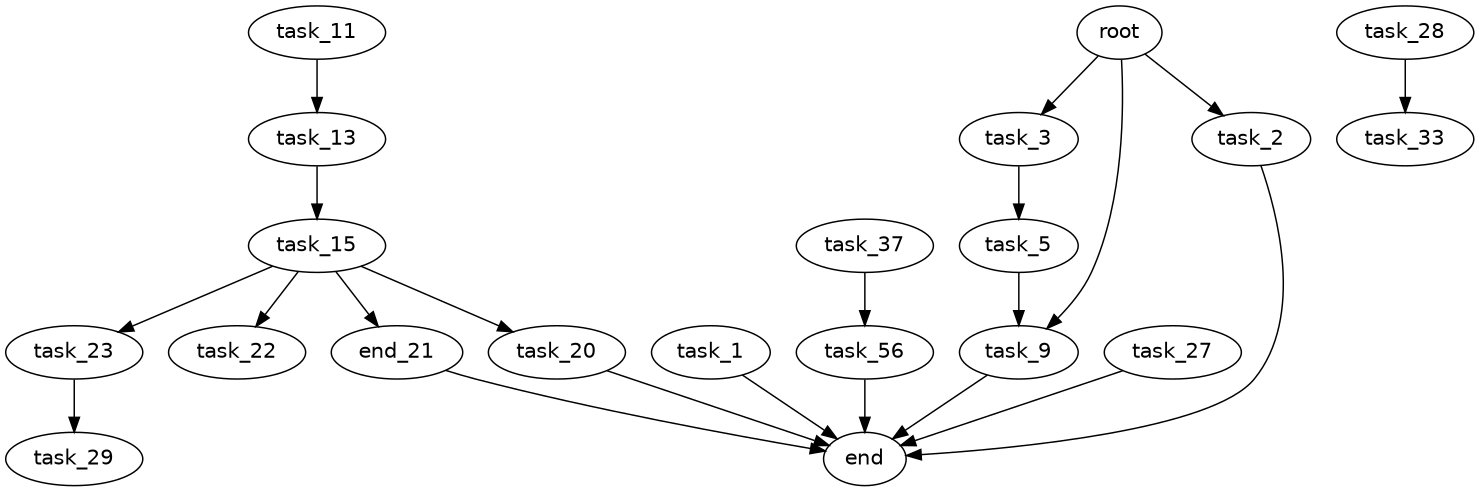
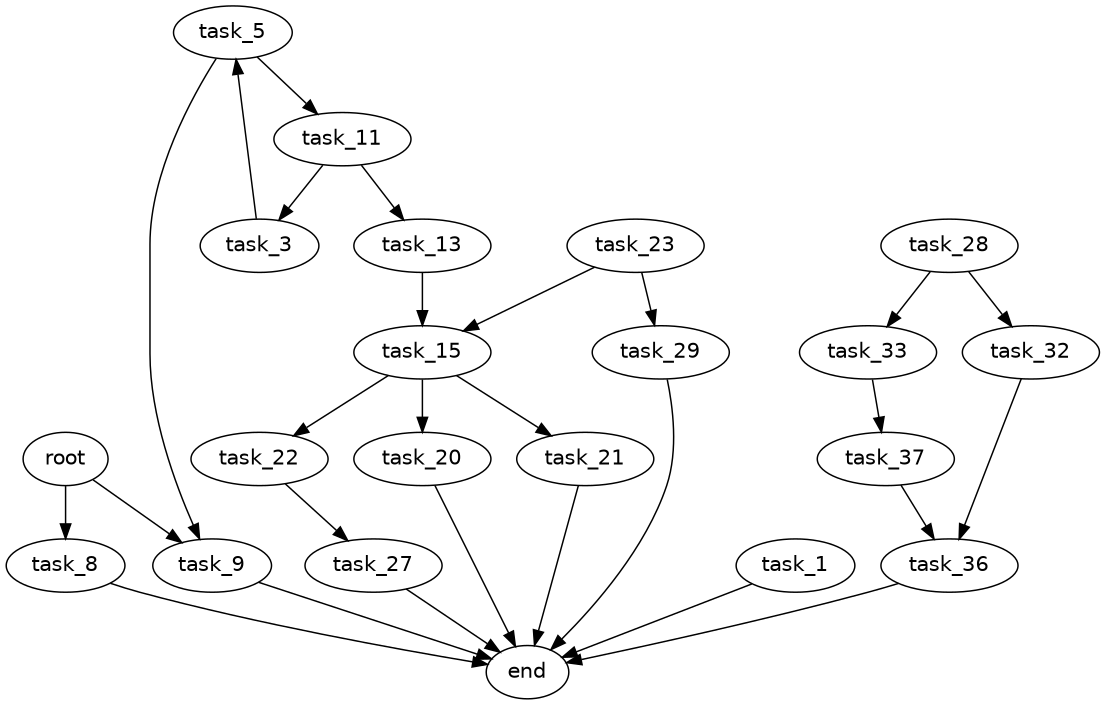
edge "task_5" -> "task_11": added
edge "root" -> "task_3": now "task_11" -> "task_3"
node "task_2": label "task_2" -> "task_8"
edge "task_15" -> "task_23": reversed
node "end_21": label "end_21" -> "task_21"
node "task_56": label "task_56" -> "task_36"
node "task_32": added
edge "task_33" -> "task_37": added
edge "task_22" -> "task_27": added
edge "task_29" -> "end": added
